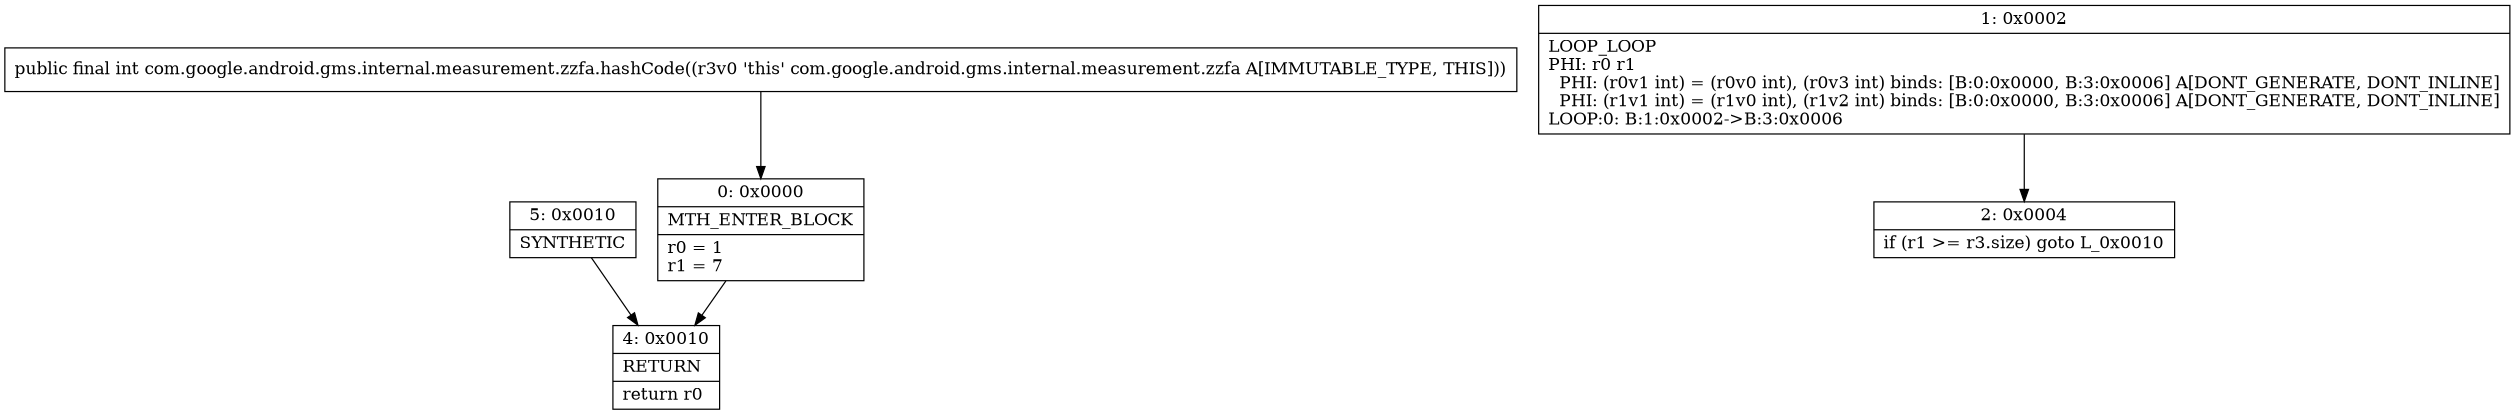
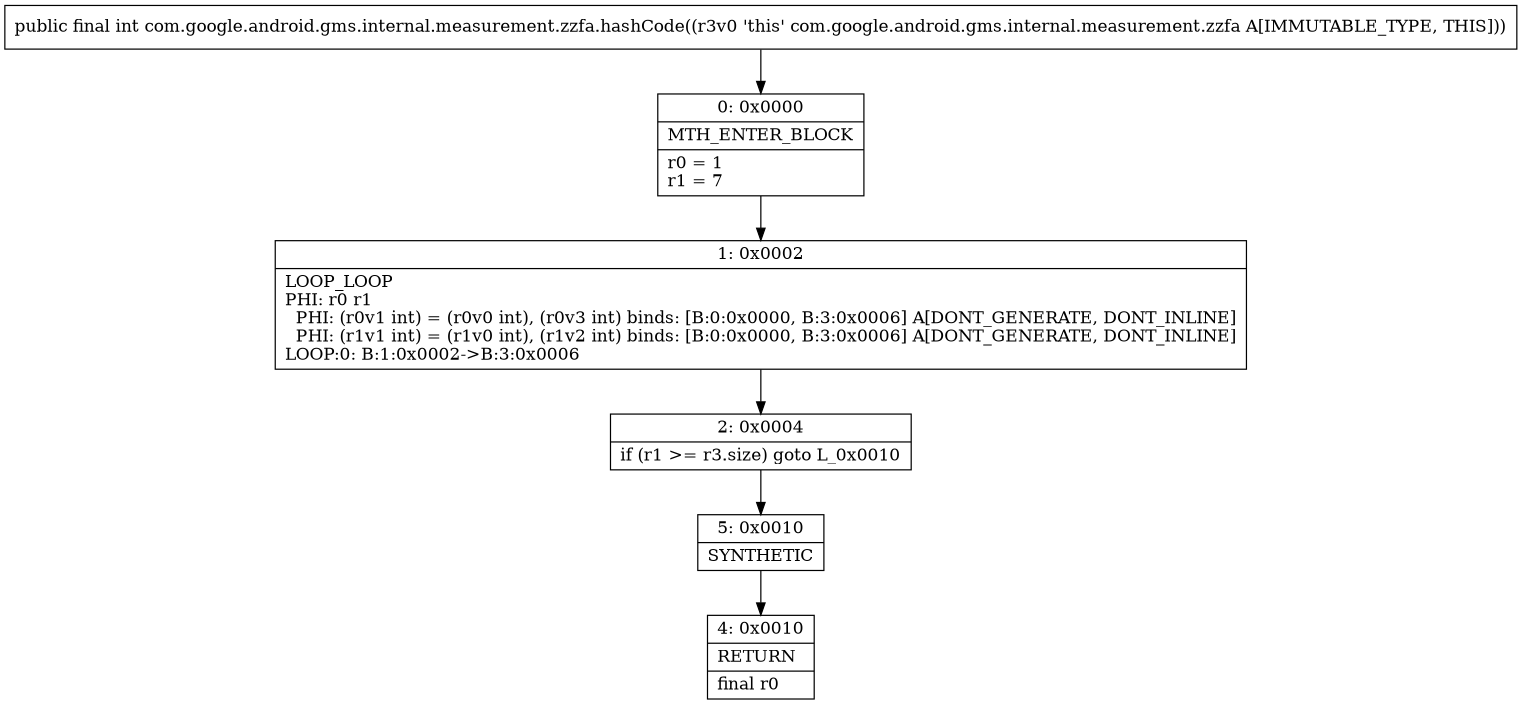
edge "0: 0x0000" -> "4: 0x0010": now "0: 0x0000" -> "1: 0x0002"
node "4: 0x0010": text "return r0" -> "final r0"
edge "2: 0x0004" -> "5: 0x0010": added
